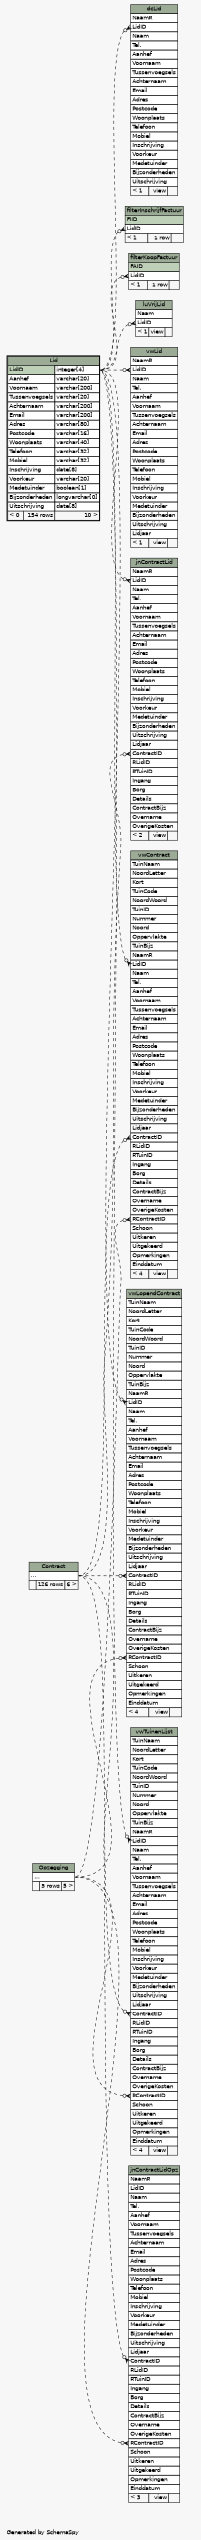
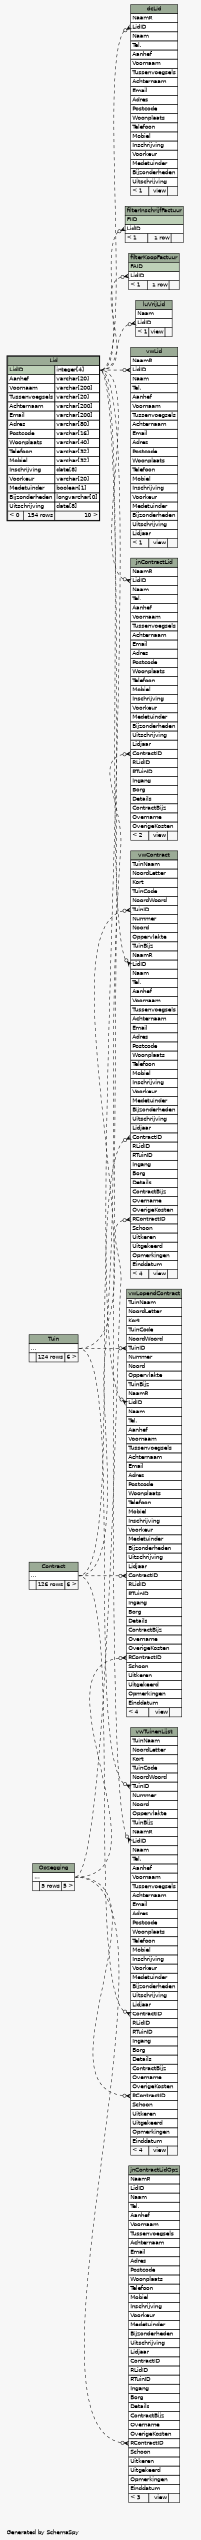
node "Tuin": added
edge "Contract" -> "jnContractLidOpz": removed
